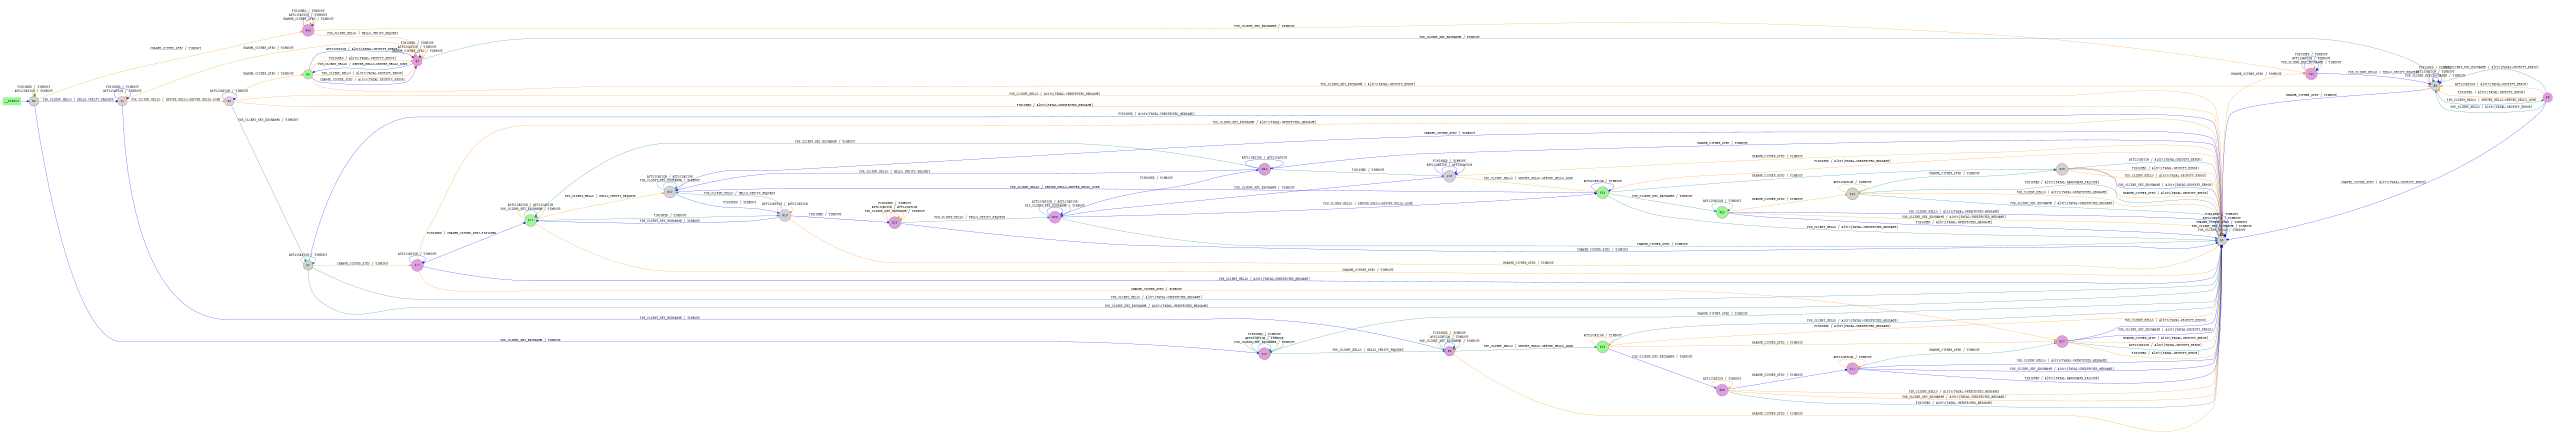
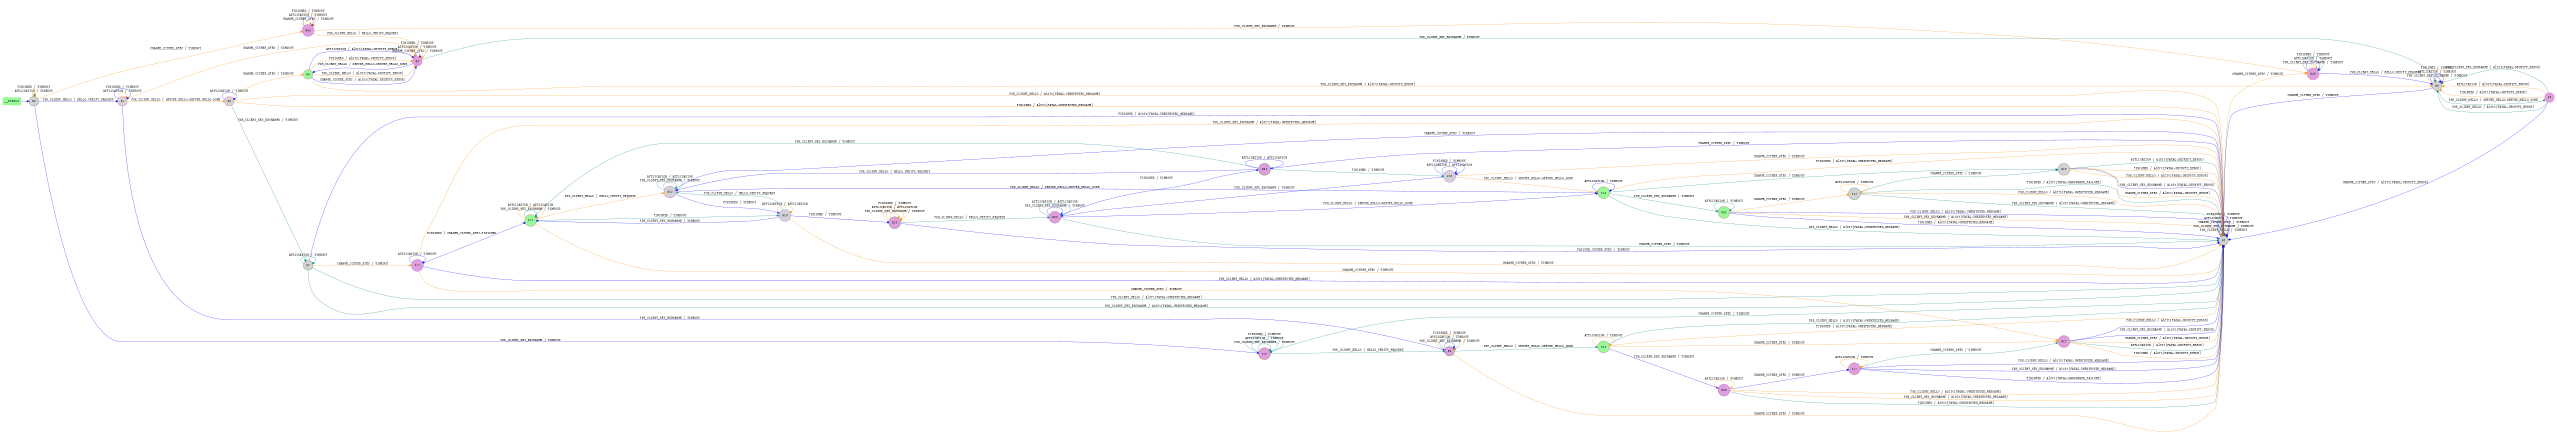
edge "s19" -> "s3": label "CHANGE_CIPHER_SPEC / TIMEOUT" -> "FAILURE_CIPHER_SPEC / TIMEOUT"
